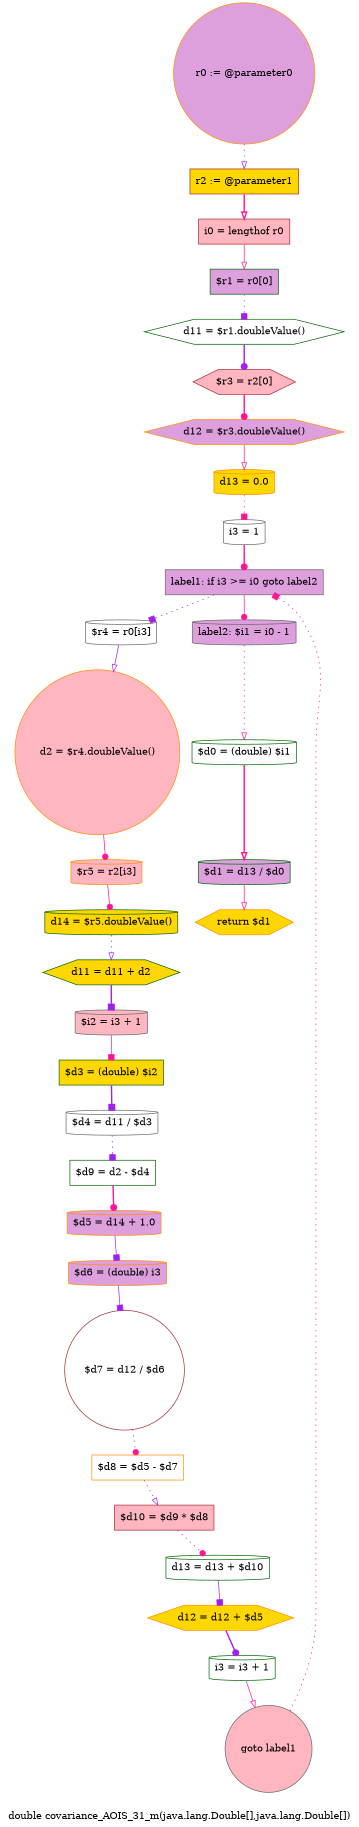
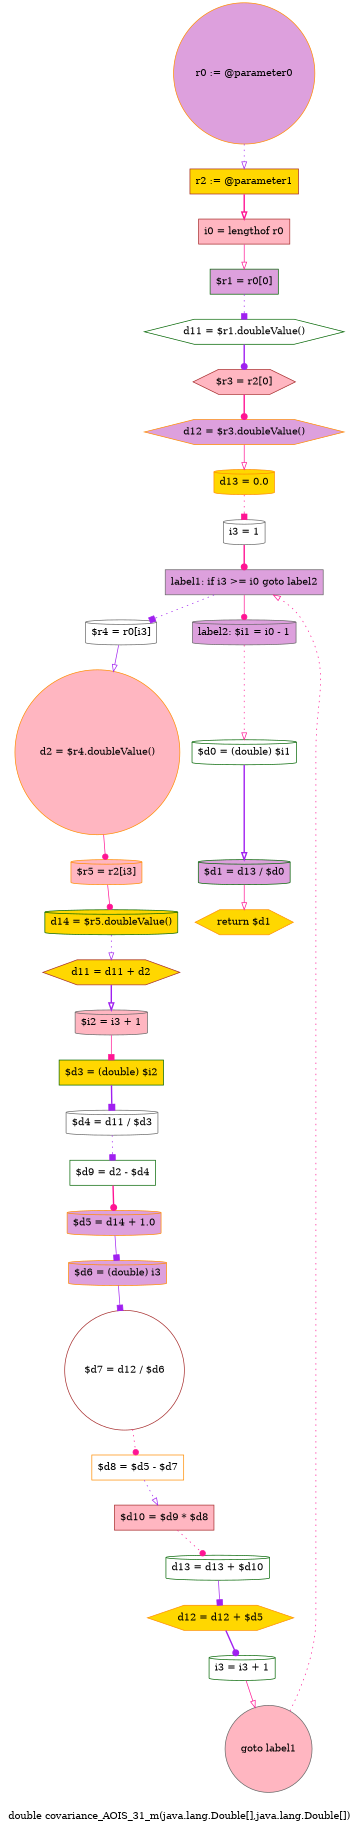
edge "$d0 = (double) $i1" -> "$d1 = d13 / $d0": color deeppink -> purple
node "d11 = d11 + d2": color darkgreen -> brown
edge "d11 = d11 + d2" -> "$i2 = i3 + 1": arrowhead box -> onormal
edge "goto label1" -> "label1: if i3 >= i0 goto label2": arrowhead box -> onormal
